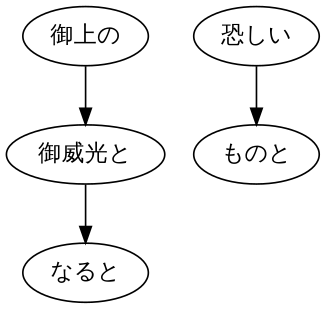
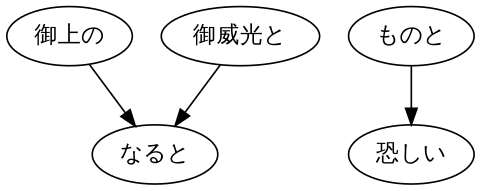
edge "御上の" -> "御威光と": now "御上の" -> "なると"
edge "恐しい" -> "ものと": reversed
